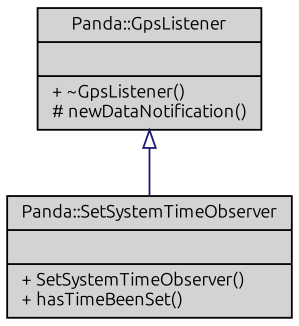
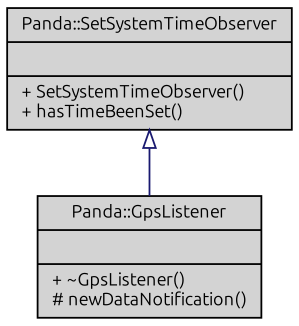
edge "Panda::SetSystemTimeObserver" -> "Panda::GpsListener": reversed
